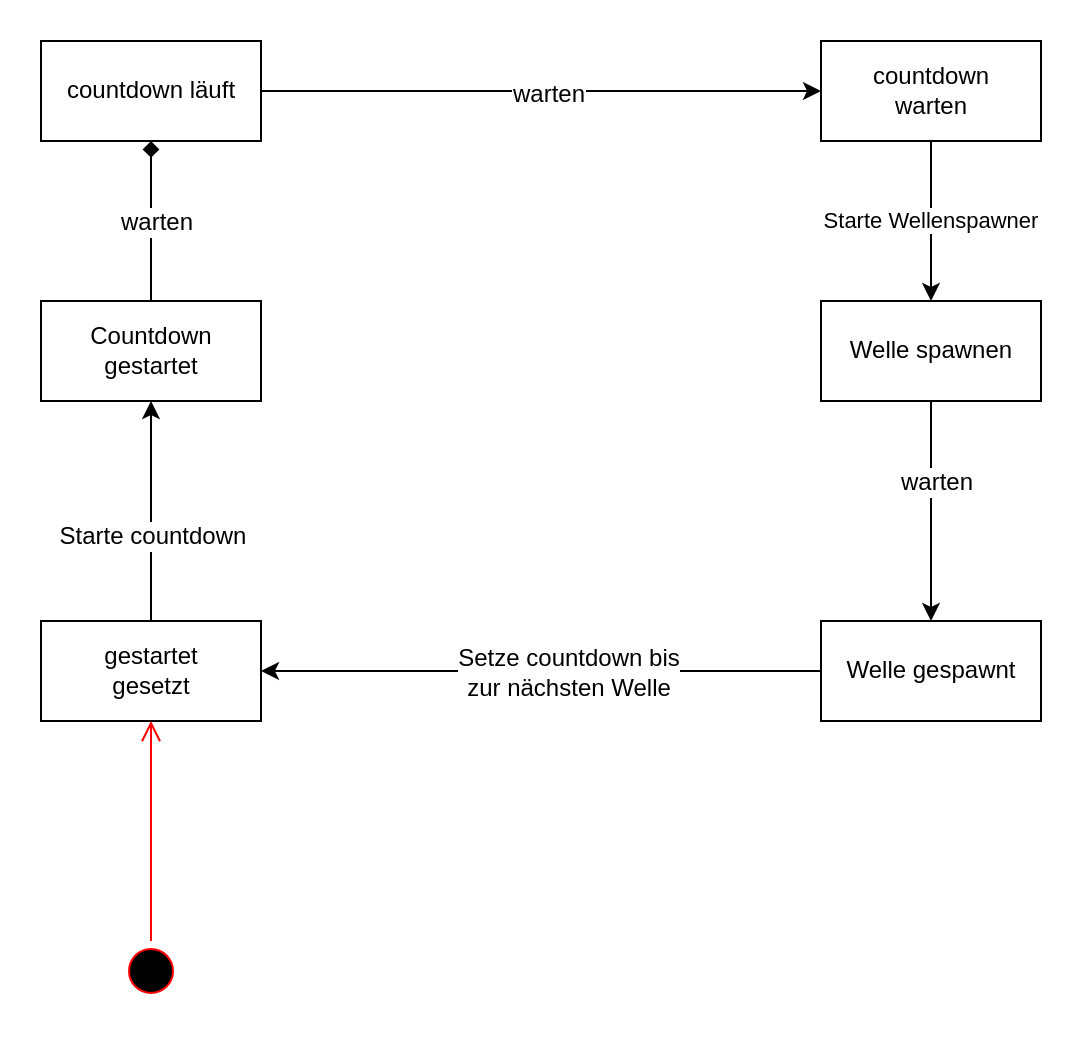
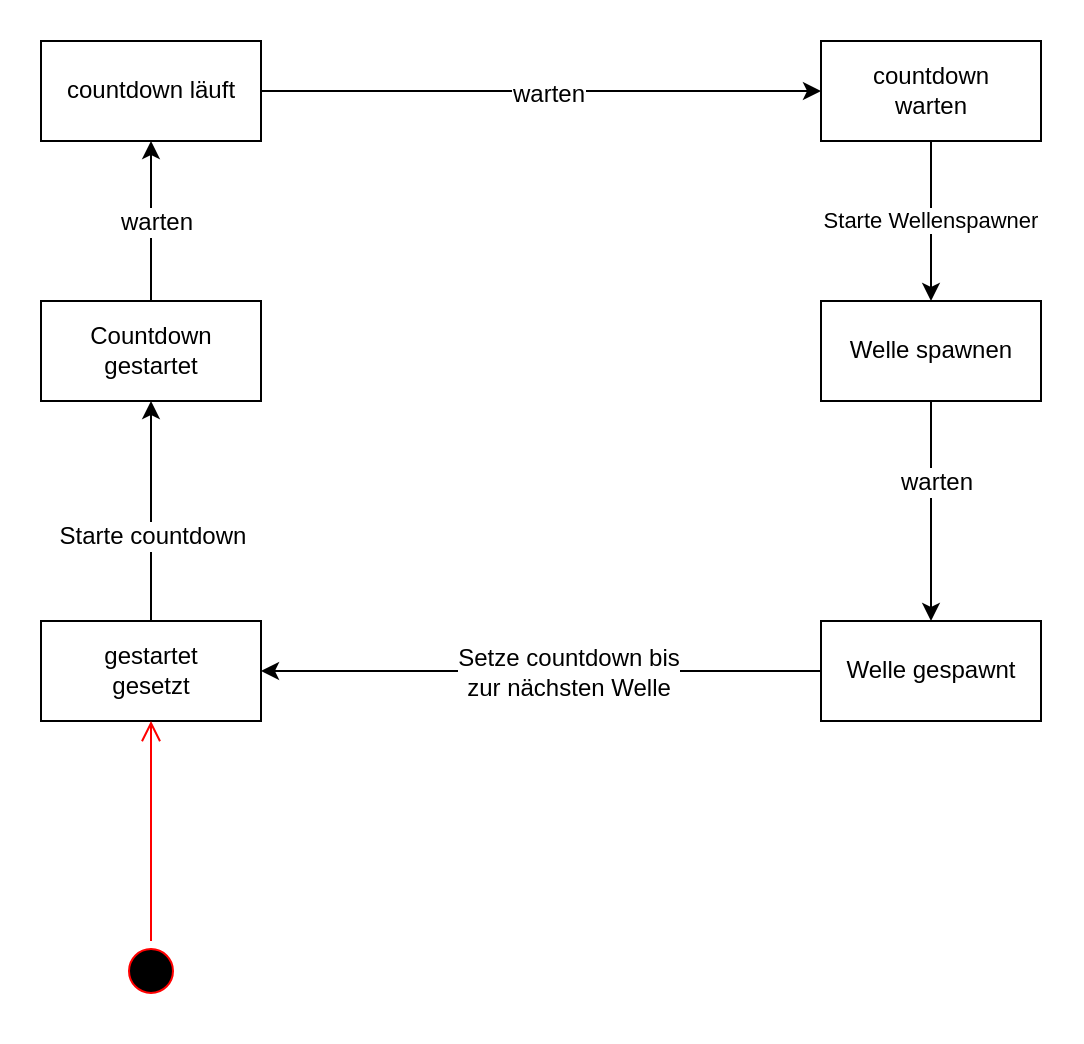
edge "Countdown gestartet" -> "countdown läuft": arrowhead diamond -> classic
